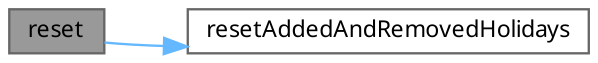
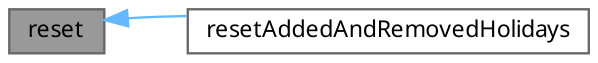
edge "reset" -> "resetAddedAndRemovedHolidays": reversed
